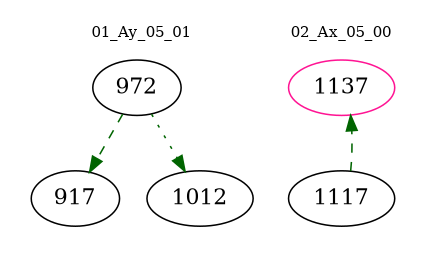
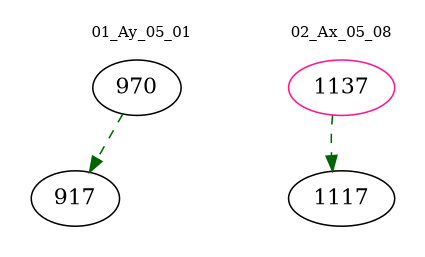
cluster "02_Ax_05_00": label "02_Ax_05_00" -> "02_Ax_05_08"
node "972": label "972" -> "970"
edge "1117" -> "1137": reversed
node "1012": removed
